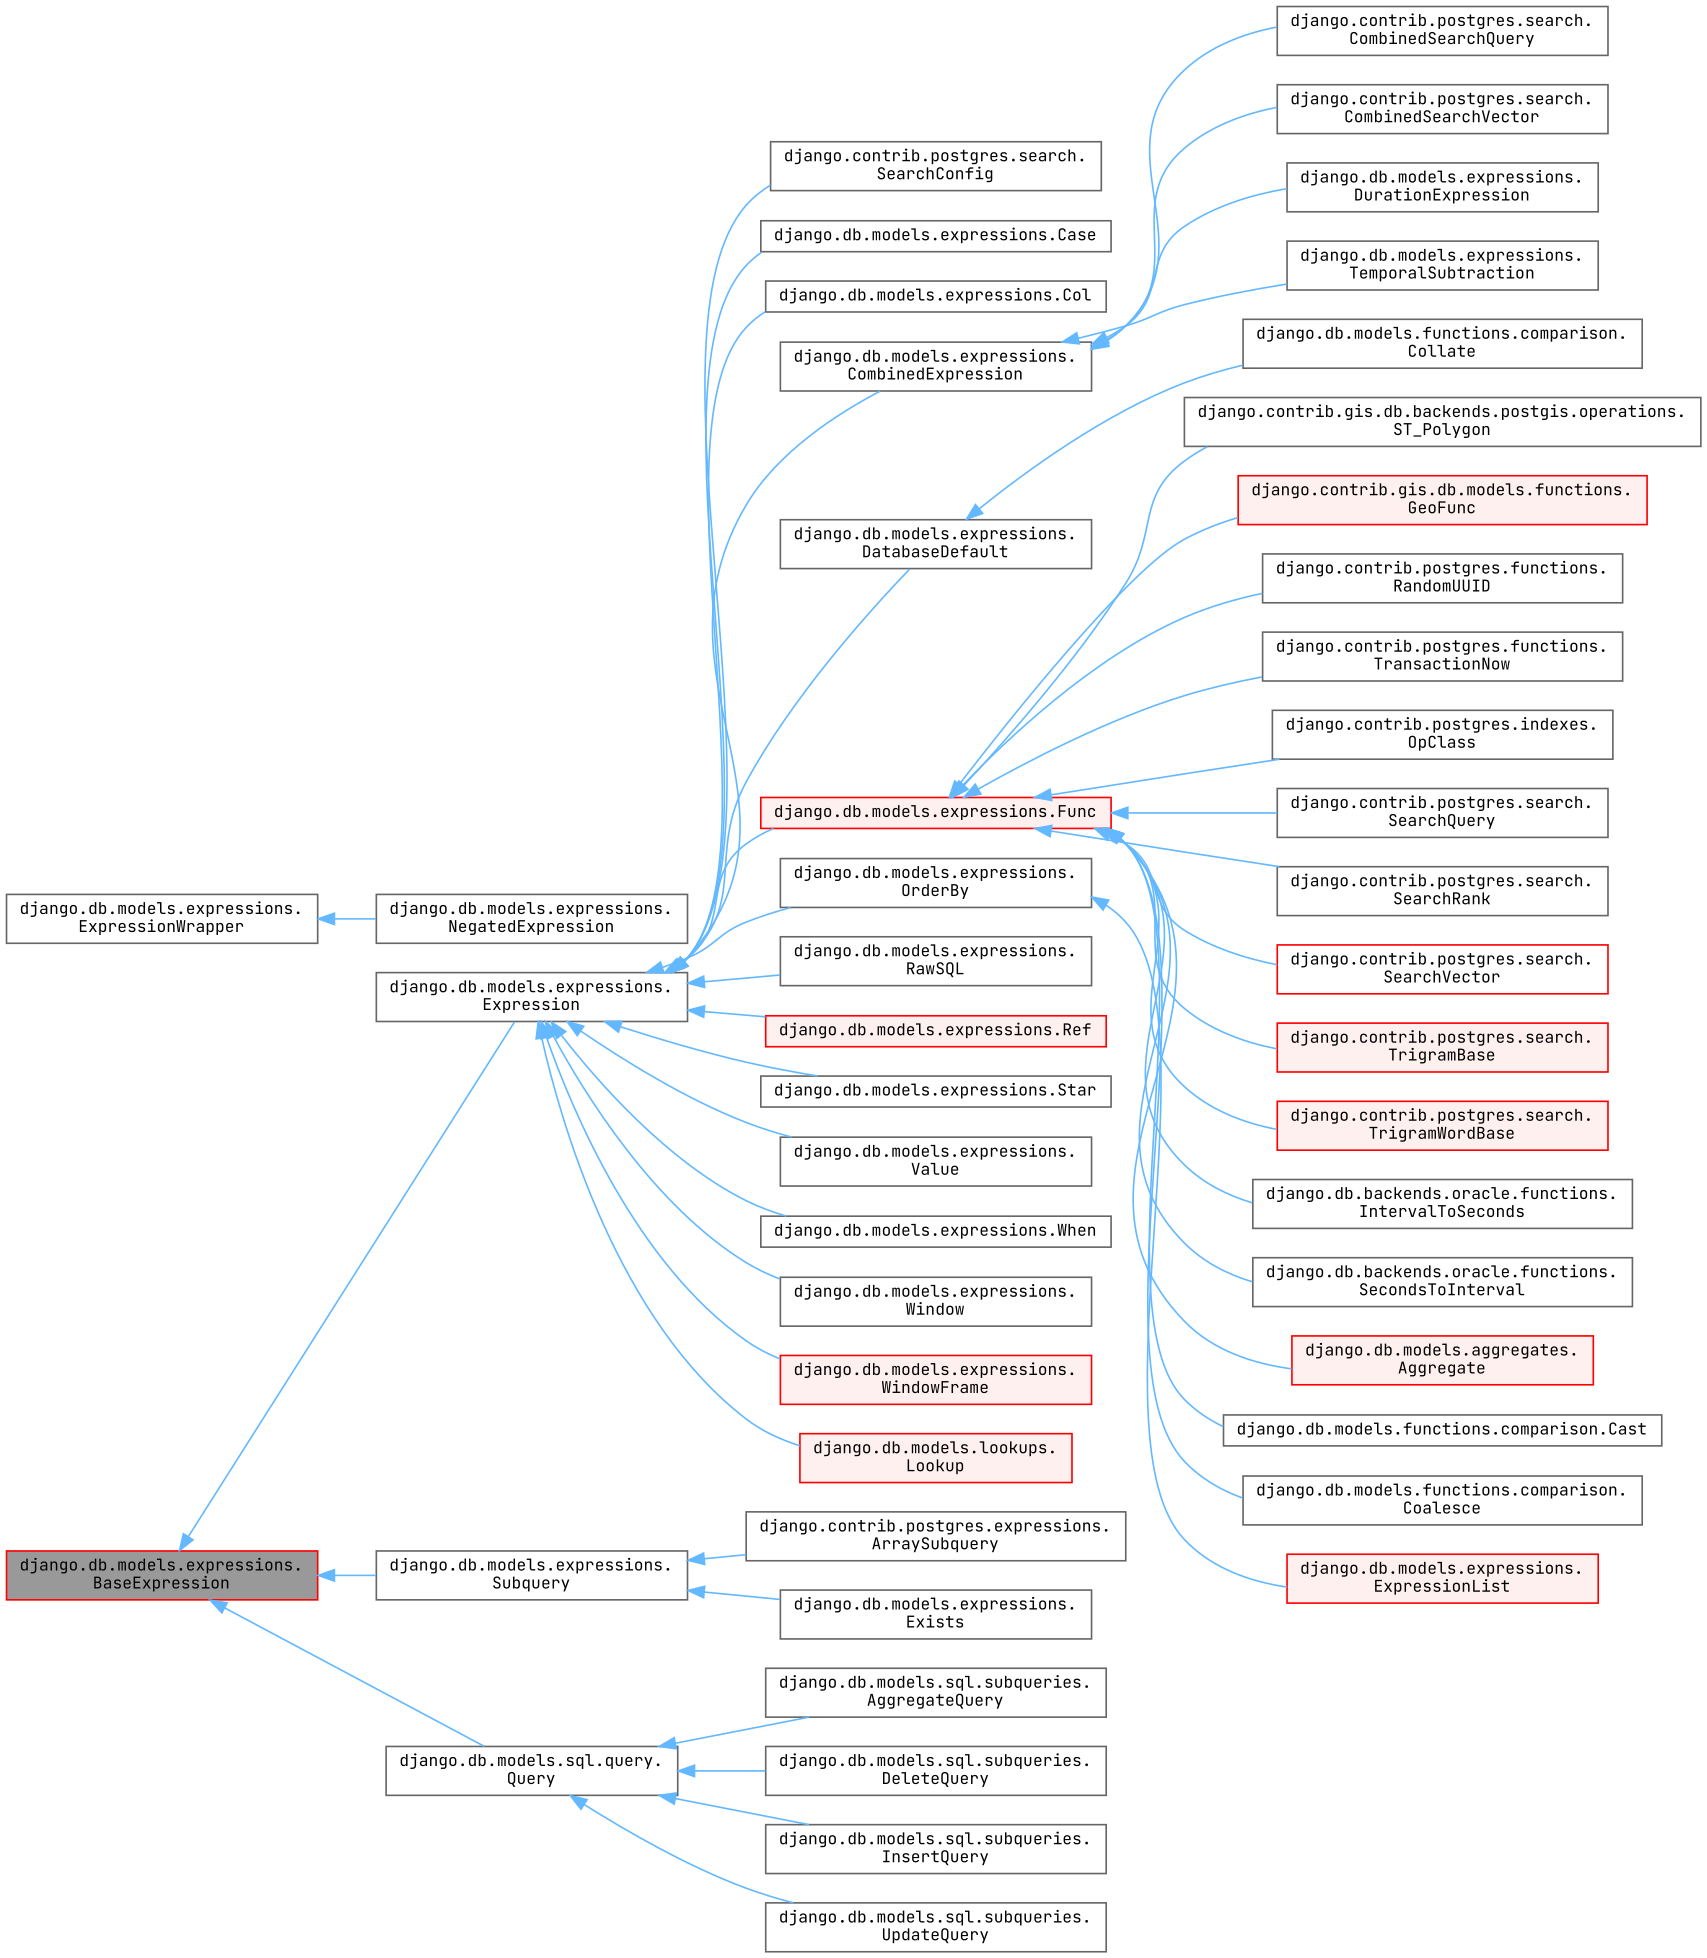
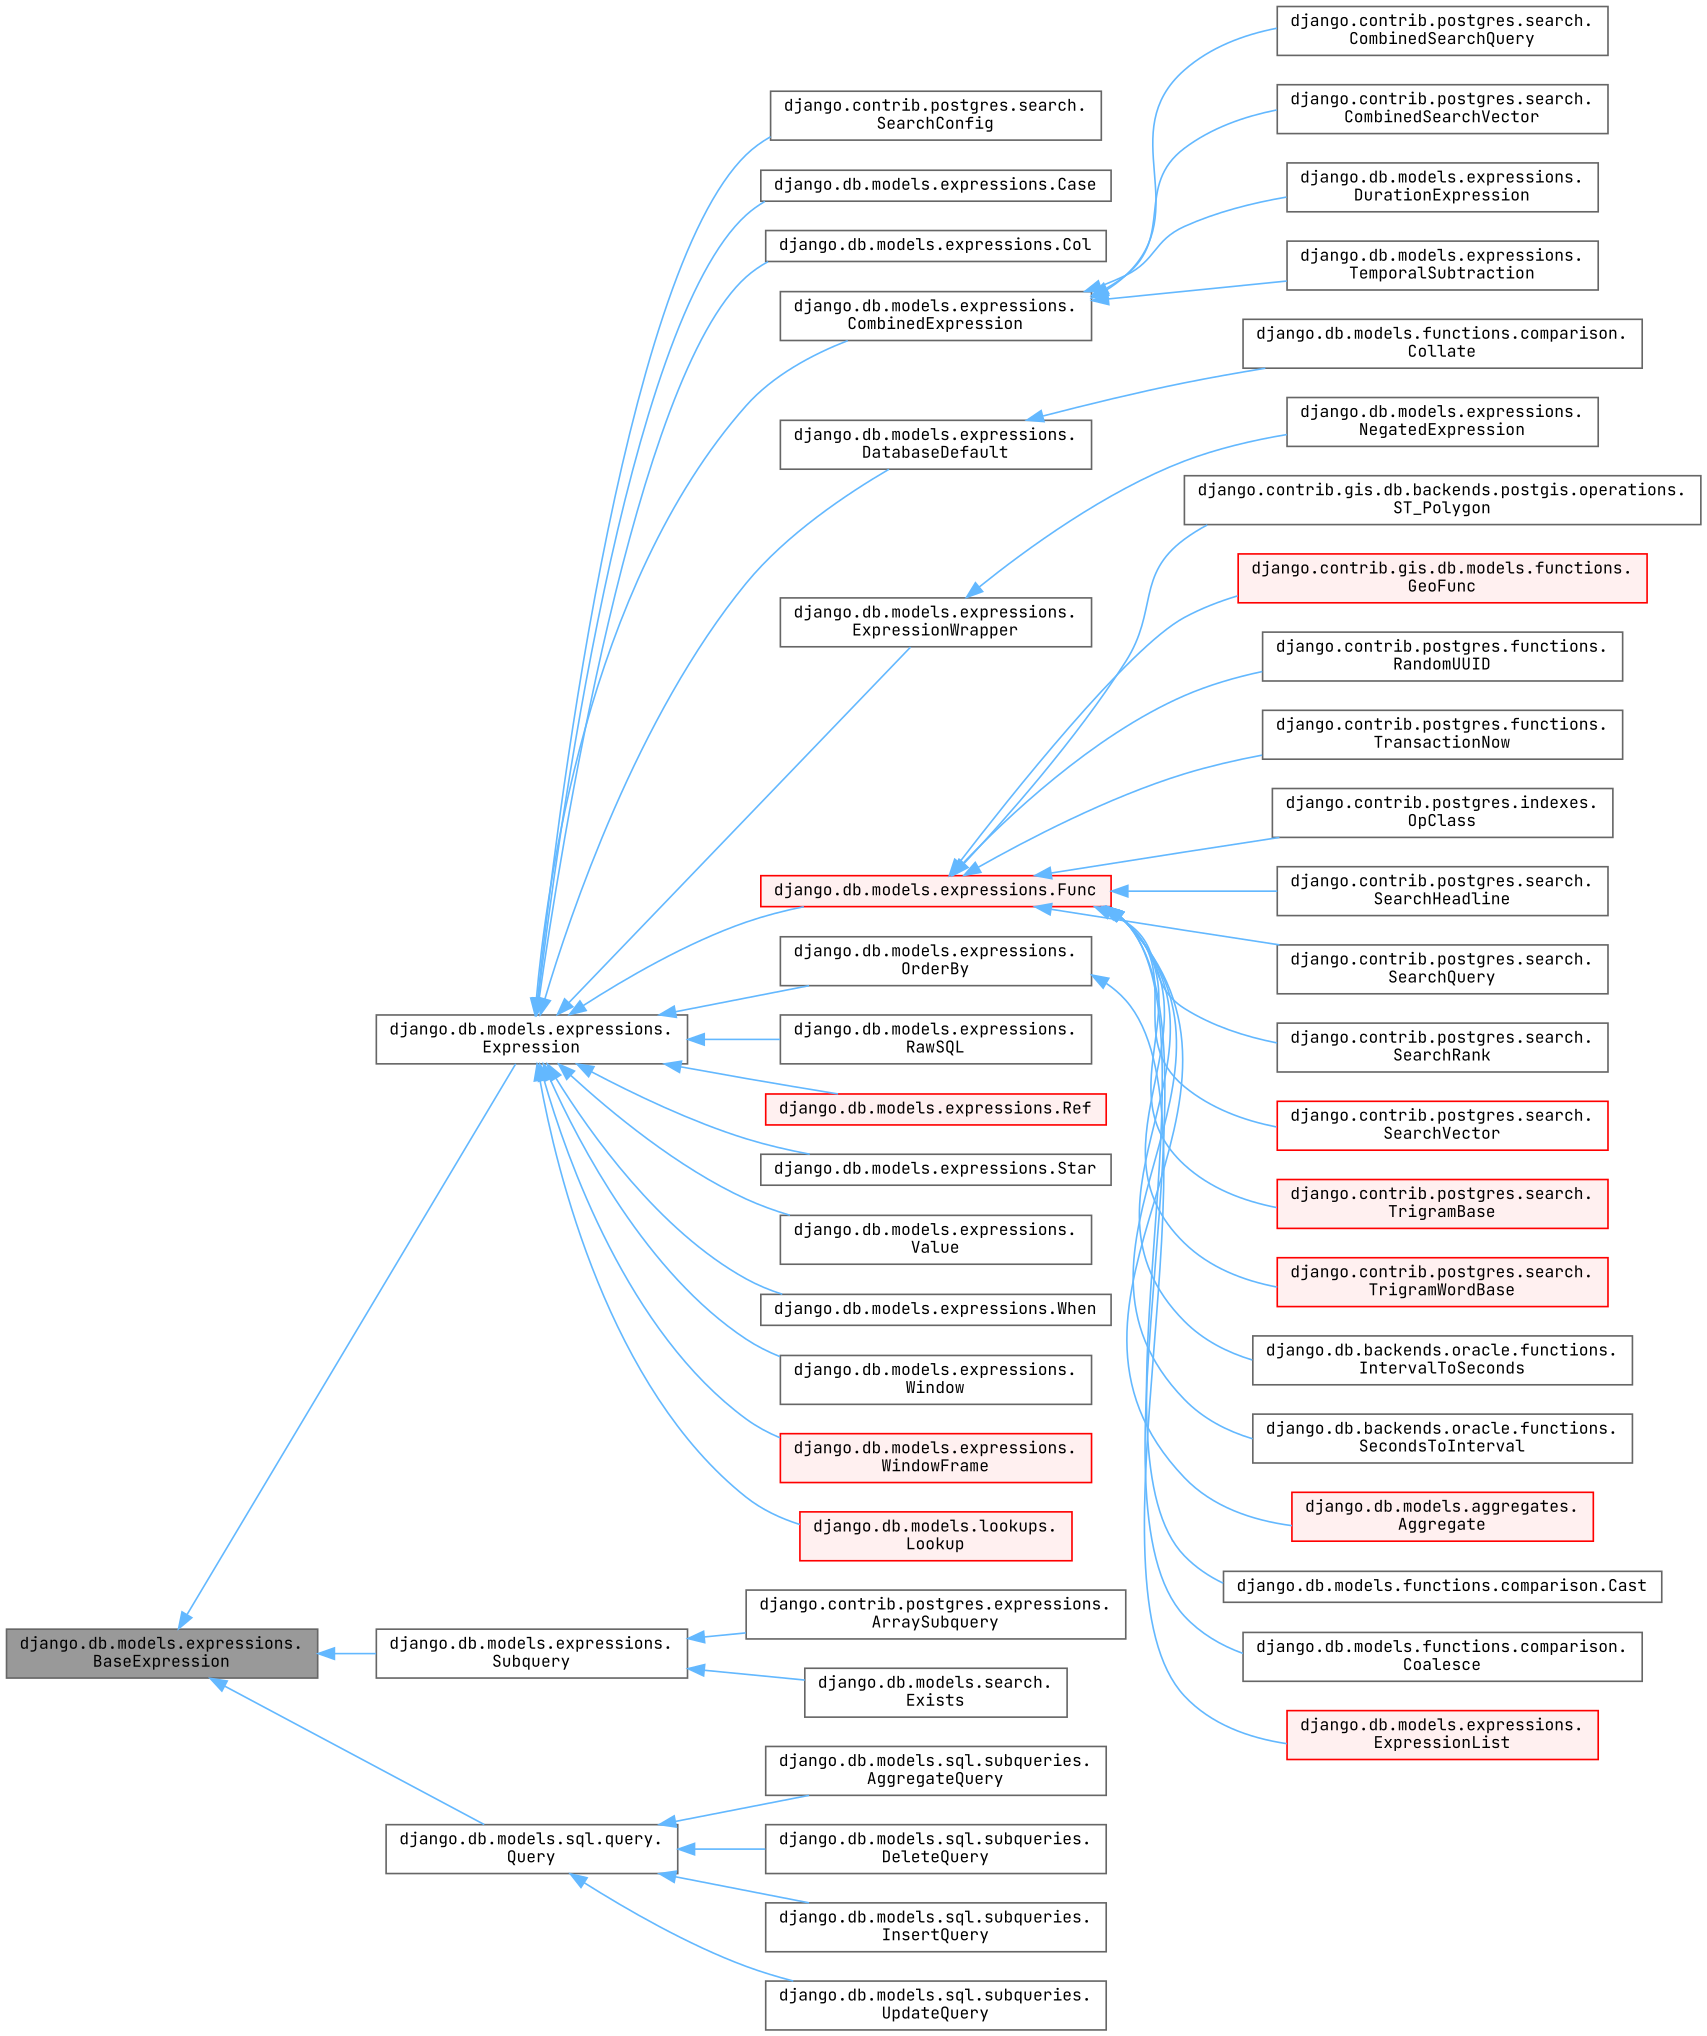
edge "django.db.models.expressions. ExpressionWrapper" -> "django.db.models.expressions. Expression": added
node "django.contrib.postgres.search. SearchHeadline": added
node "django.db.models.expressions. BaseExpression": color red -> gray40
node "django.db.models.expressions. Exists": label "django.db.models.expressions. Exists" -> "django.db.models.search. Exists"
